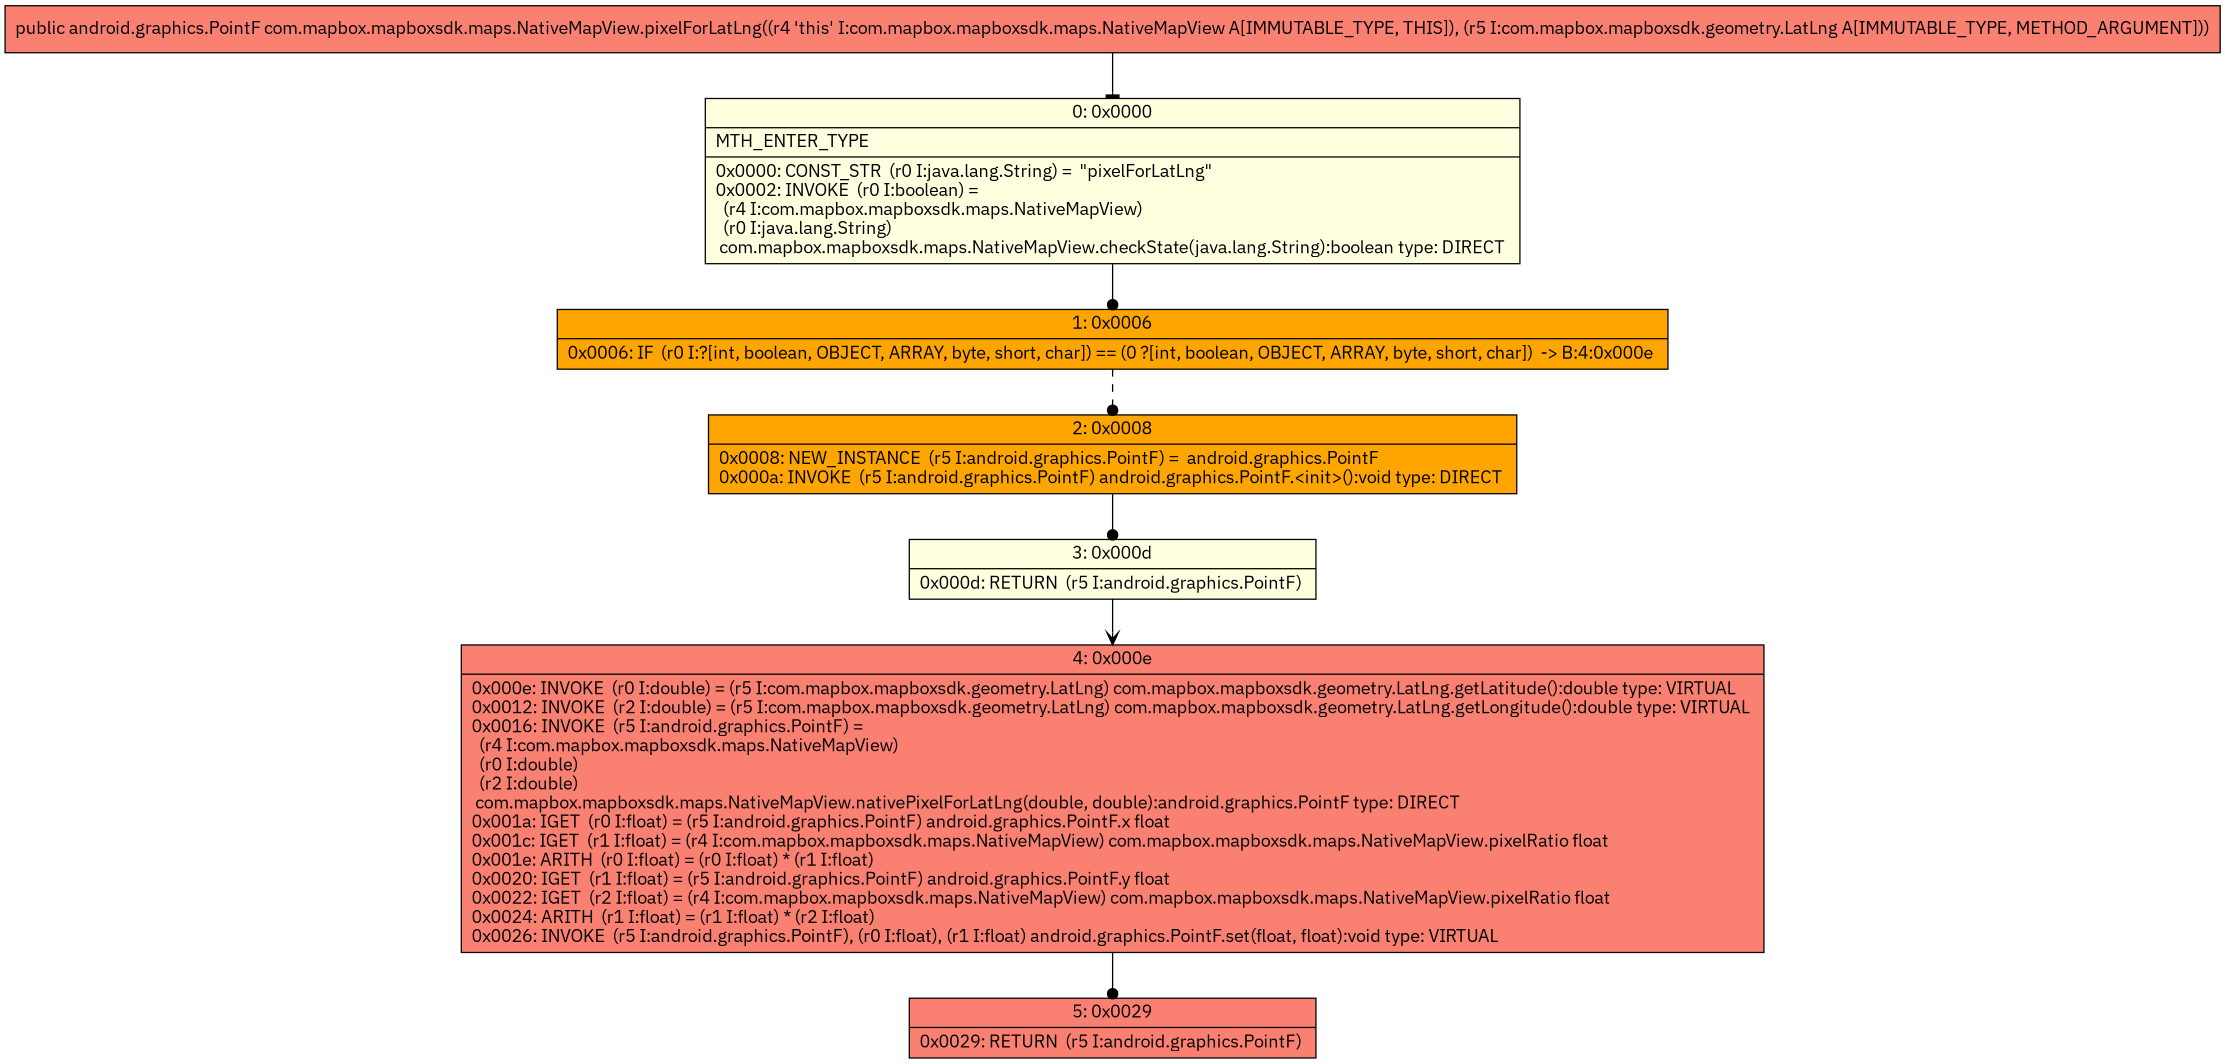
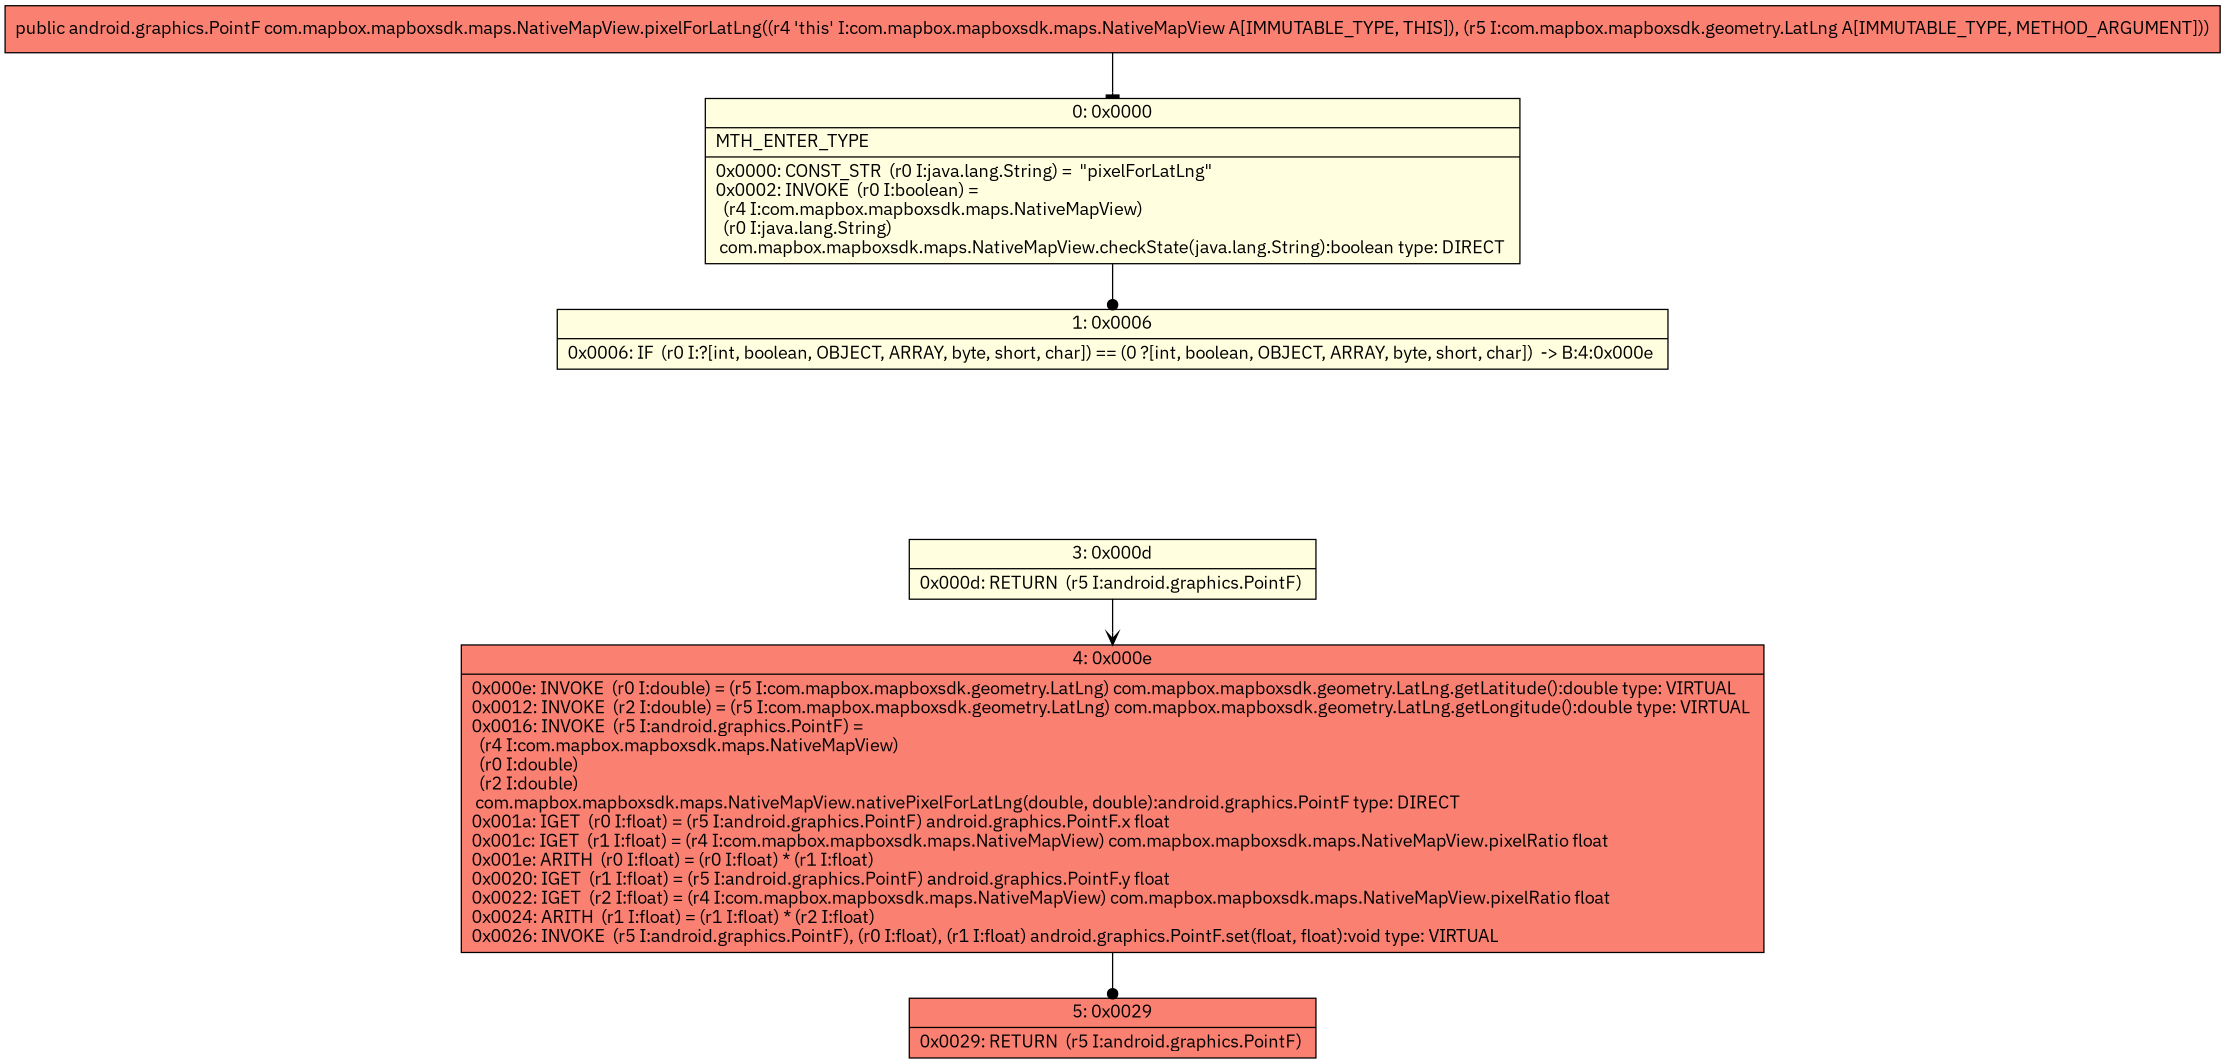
node "1: 0x0006": fillcolor orange -> lightyellow
node "2: 0x0008": removed
